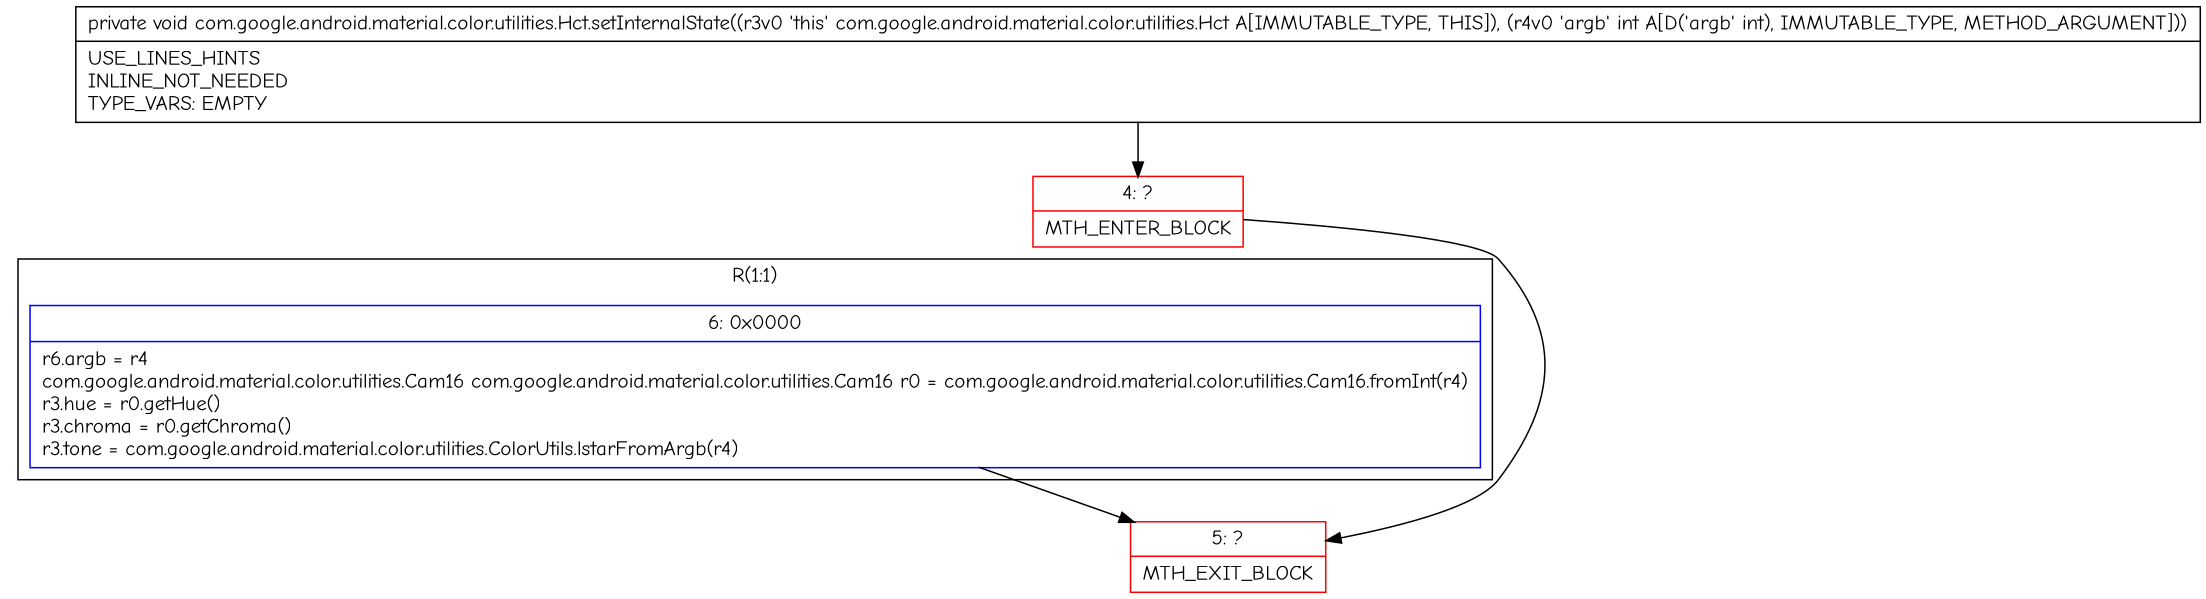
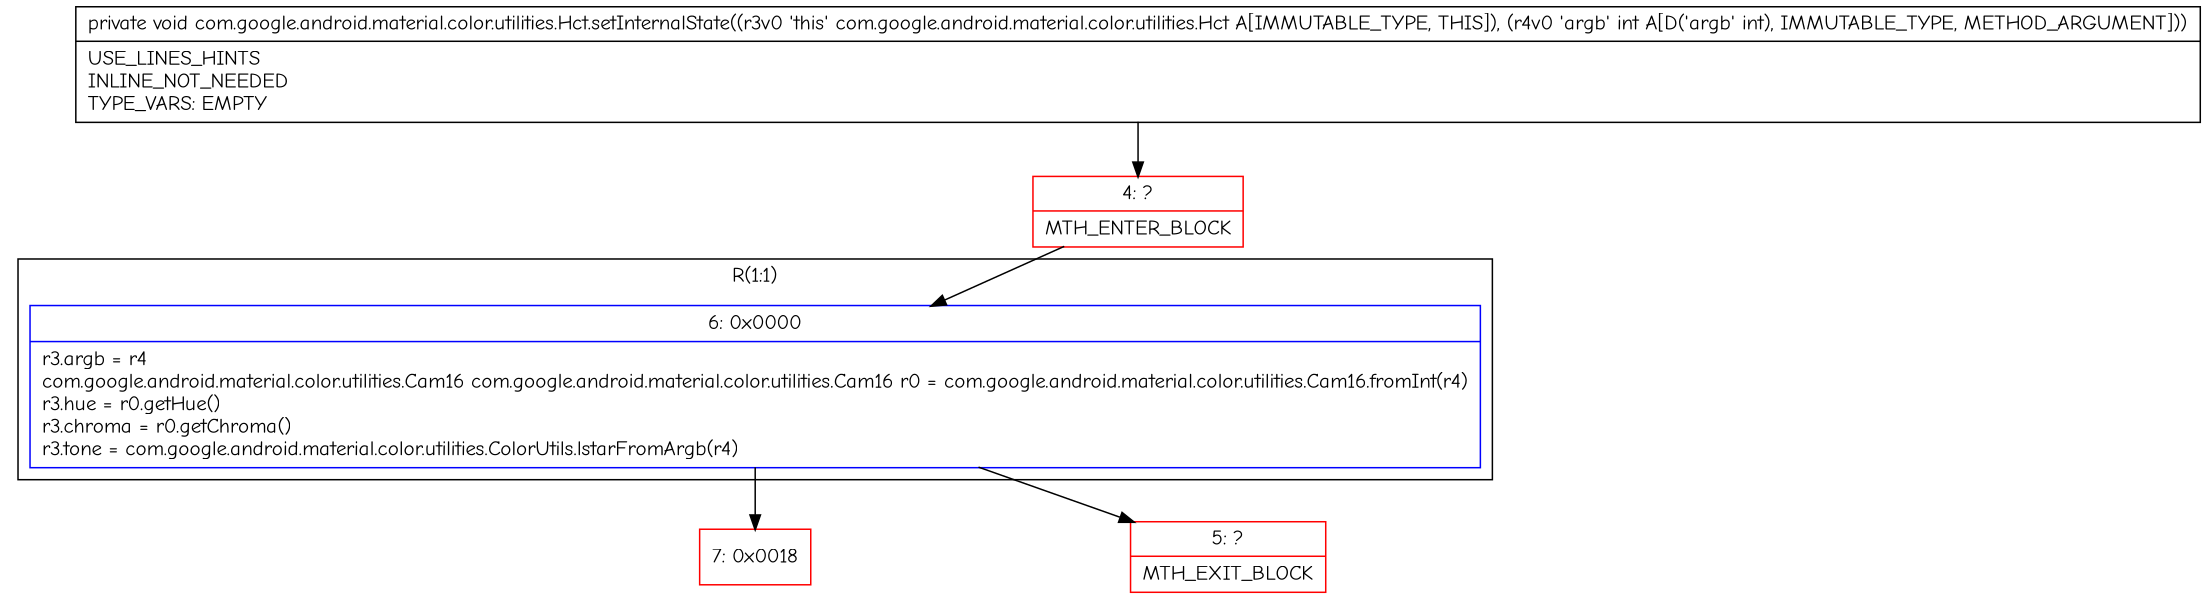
edge "4: ?" -> "5: ?": now "4: ?" -> "6: 0x0000"
node "6: 0x0000": text "r6.argb = r4" -> "r3.argb = r4"
node "7: 0x0018": added
